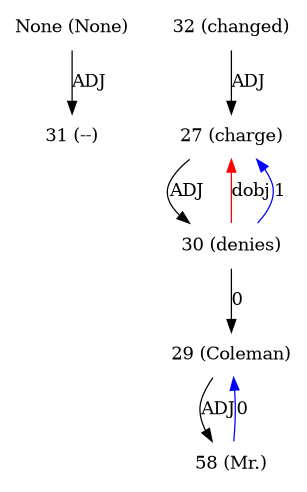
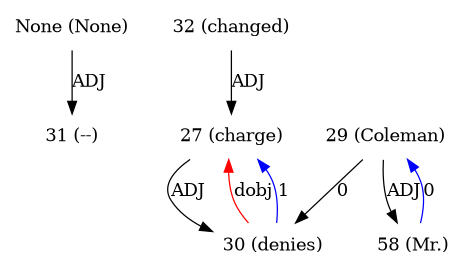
edge "30 (denies)" -> "29 (Coleman)": reversed
